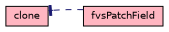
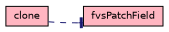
edge "fvsPatchField" -> "clone": reversed
